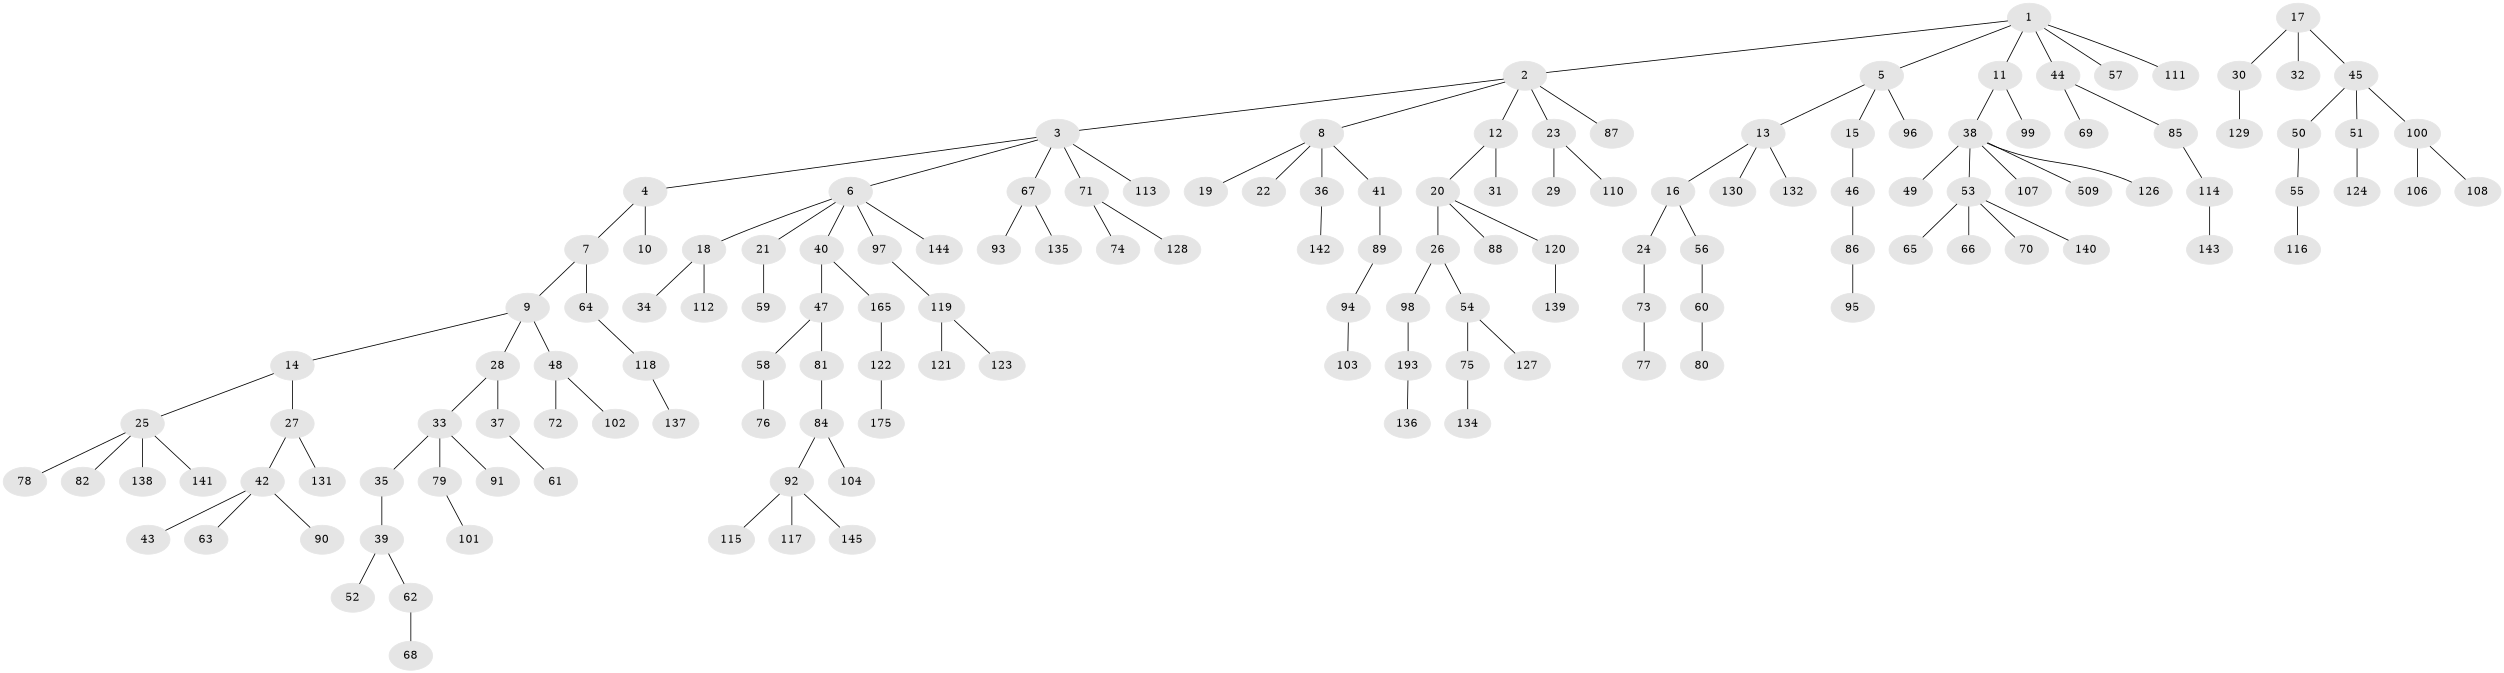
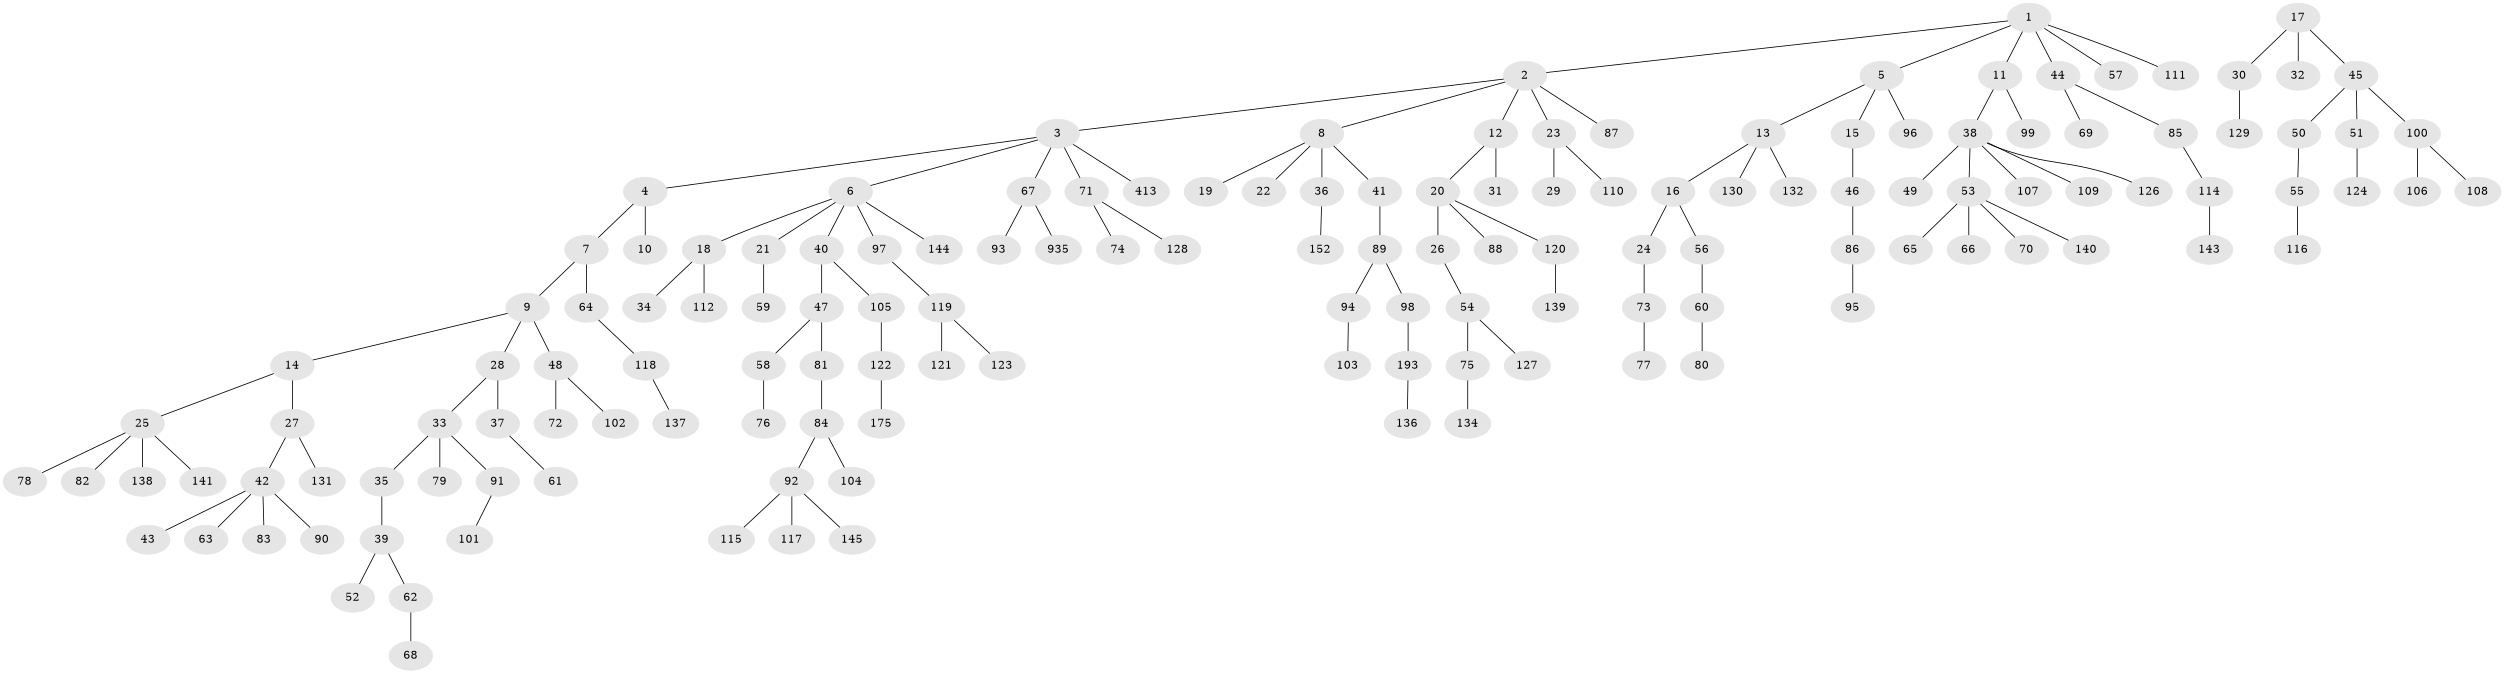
node "113": label "113" -> "413"
node "509": label "509" -> "109"
node "135": label "135" -> "935"
node "142": label "142" -> "152"
edge "26" -- "98": now "89" -- "98"
node "165": label "165" -> "105"
edge "79" -- "101": now "91" -- "101"
node "83": added
